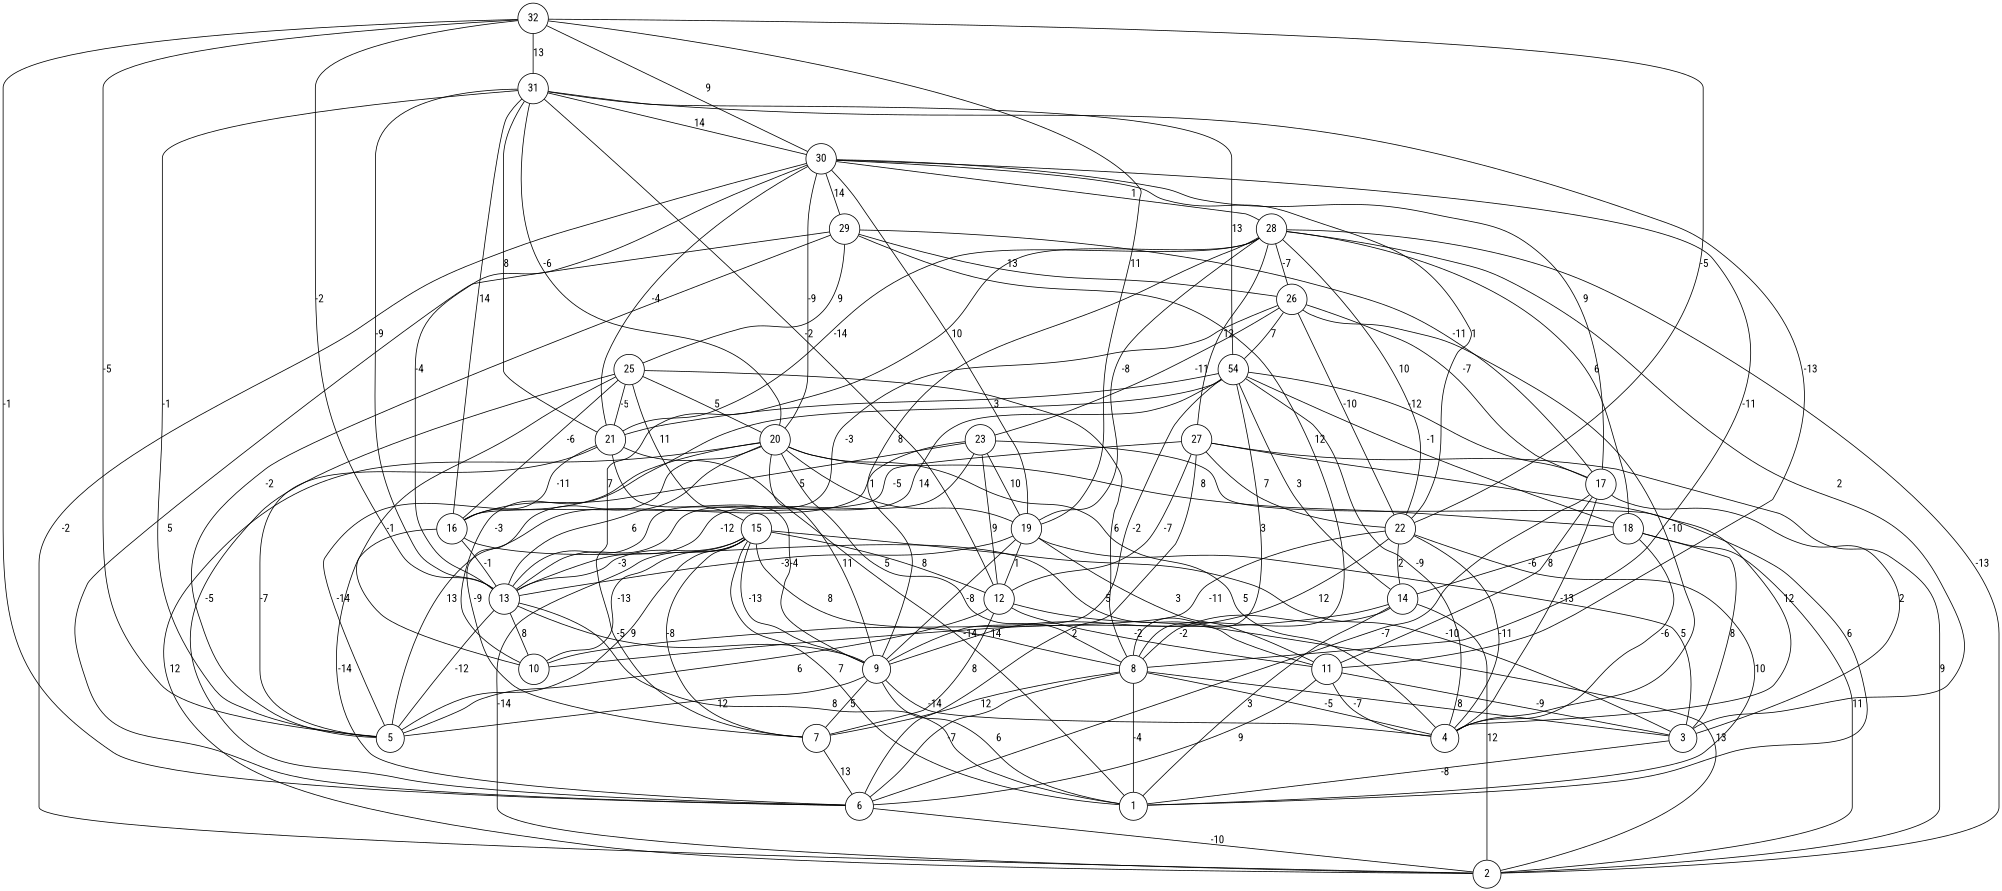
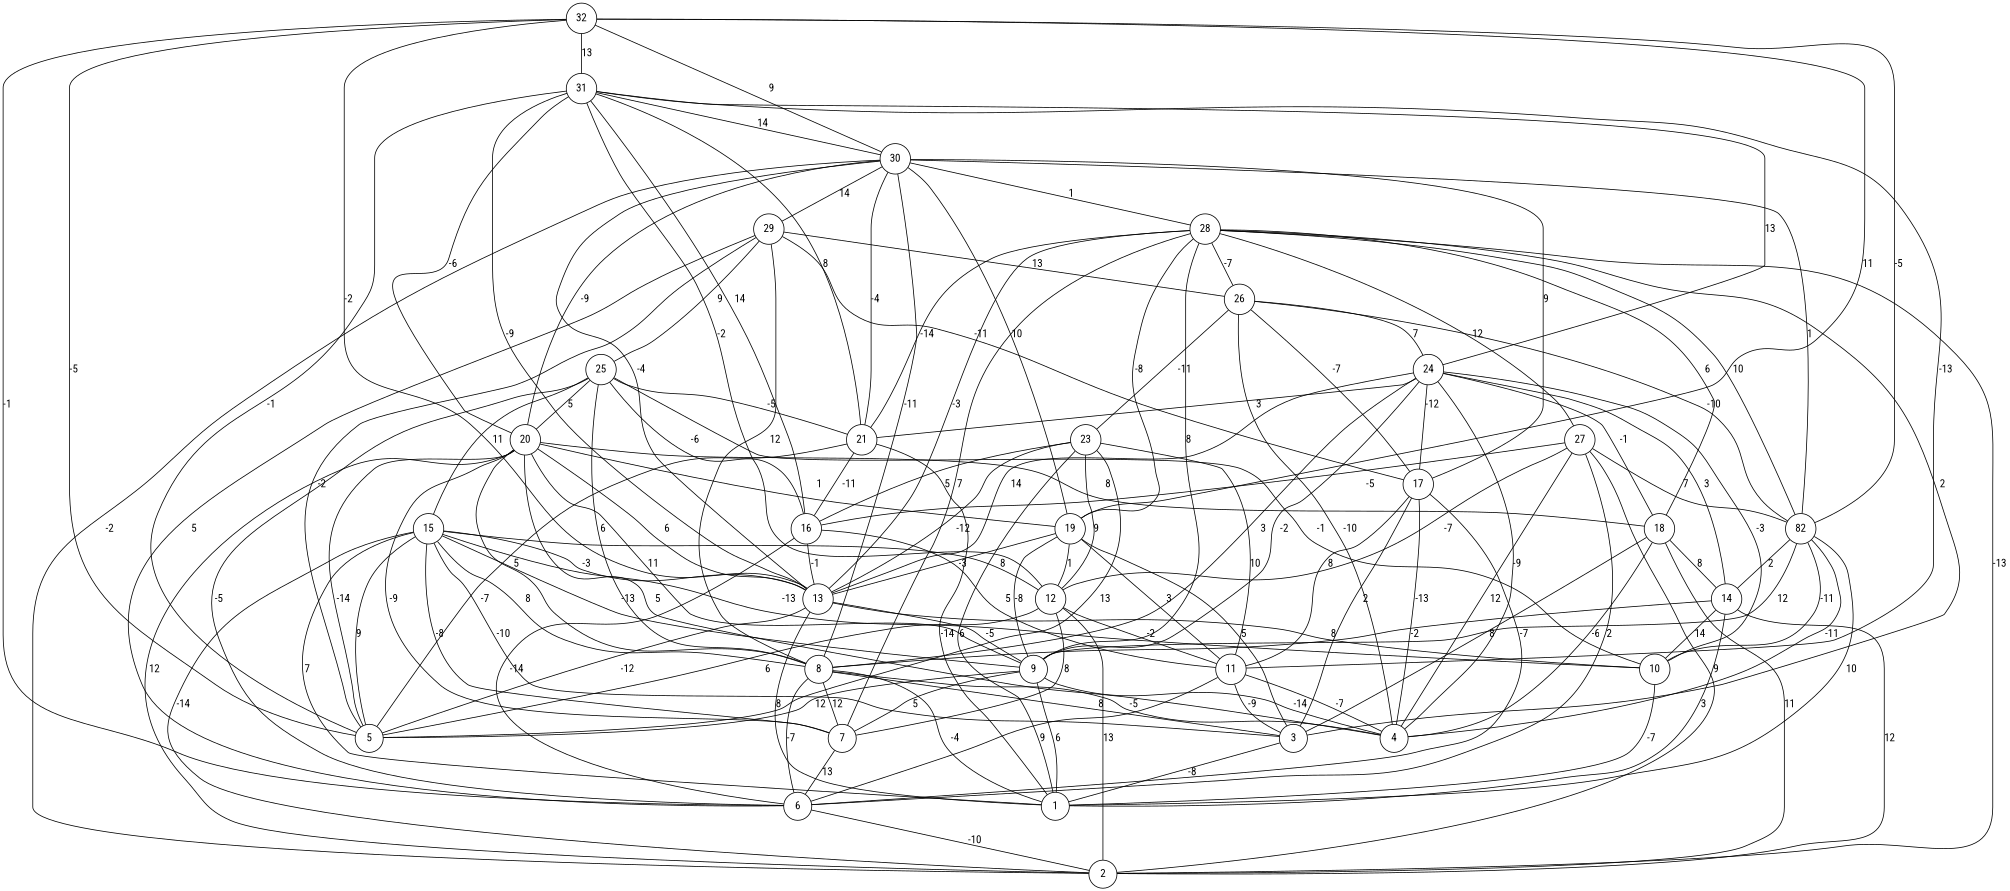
node "54": label "54" -> "24"
edge "26" -- "13": now "28" -- "13"
edge "23" -- "19": now "23" -- "11"
edge "21" -- "9": removed, label "-4"
node "22": label "22" -> "82"
edge "18" -- "14": label "-6" -> "8"
edge "10" -- "1": added, label "-7"
